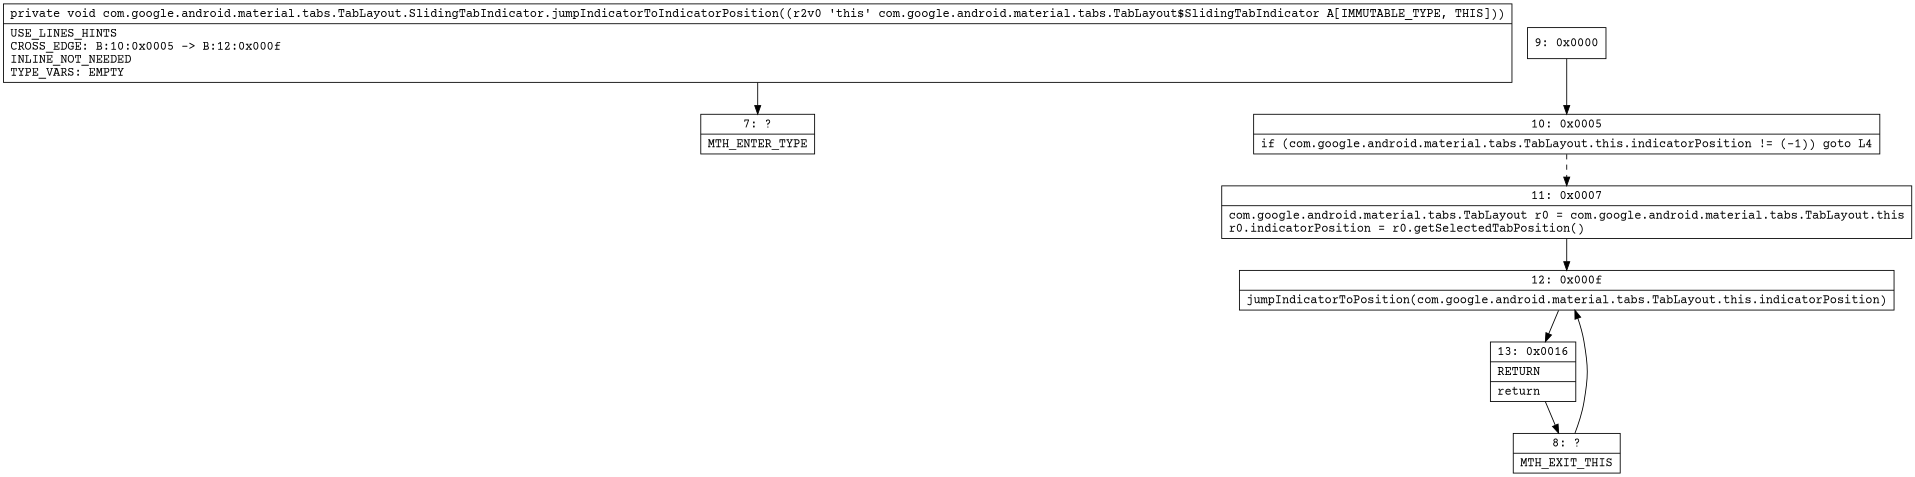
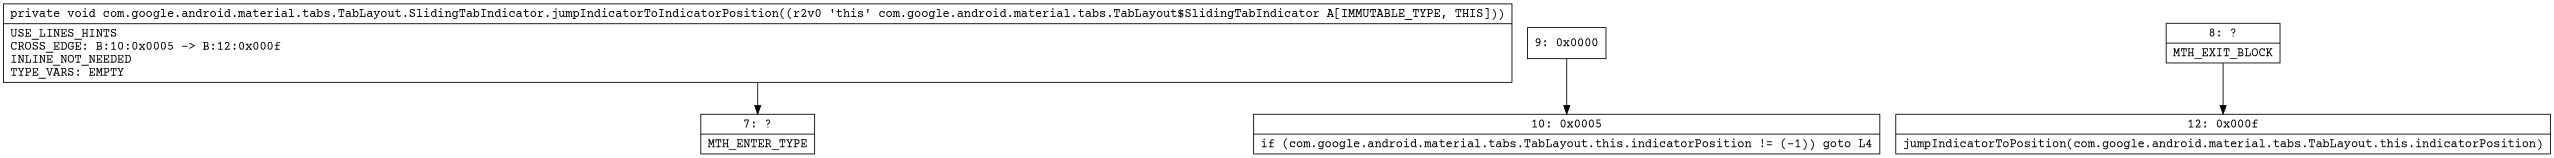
node "11: 0x0007": removed
node "13: 0x0016": removed
node "8: ?": text "MTH_EXIT_THIS" -> "MTH_EXIT_BLOCK"
